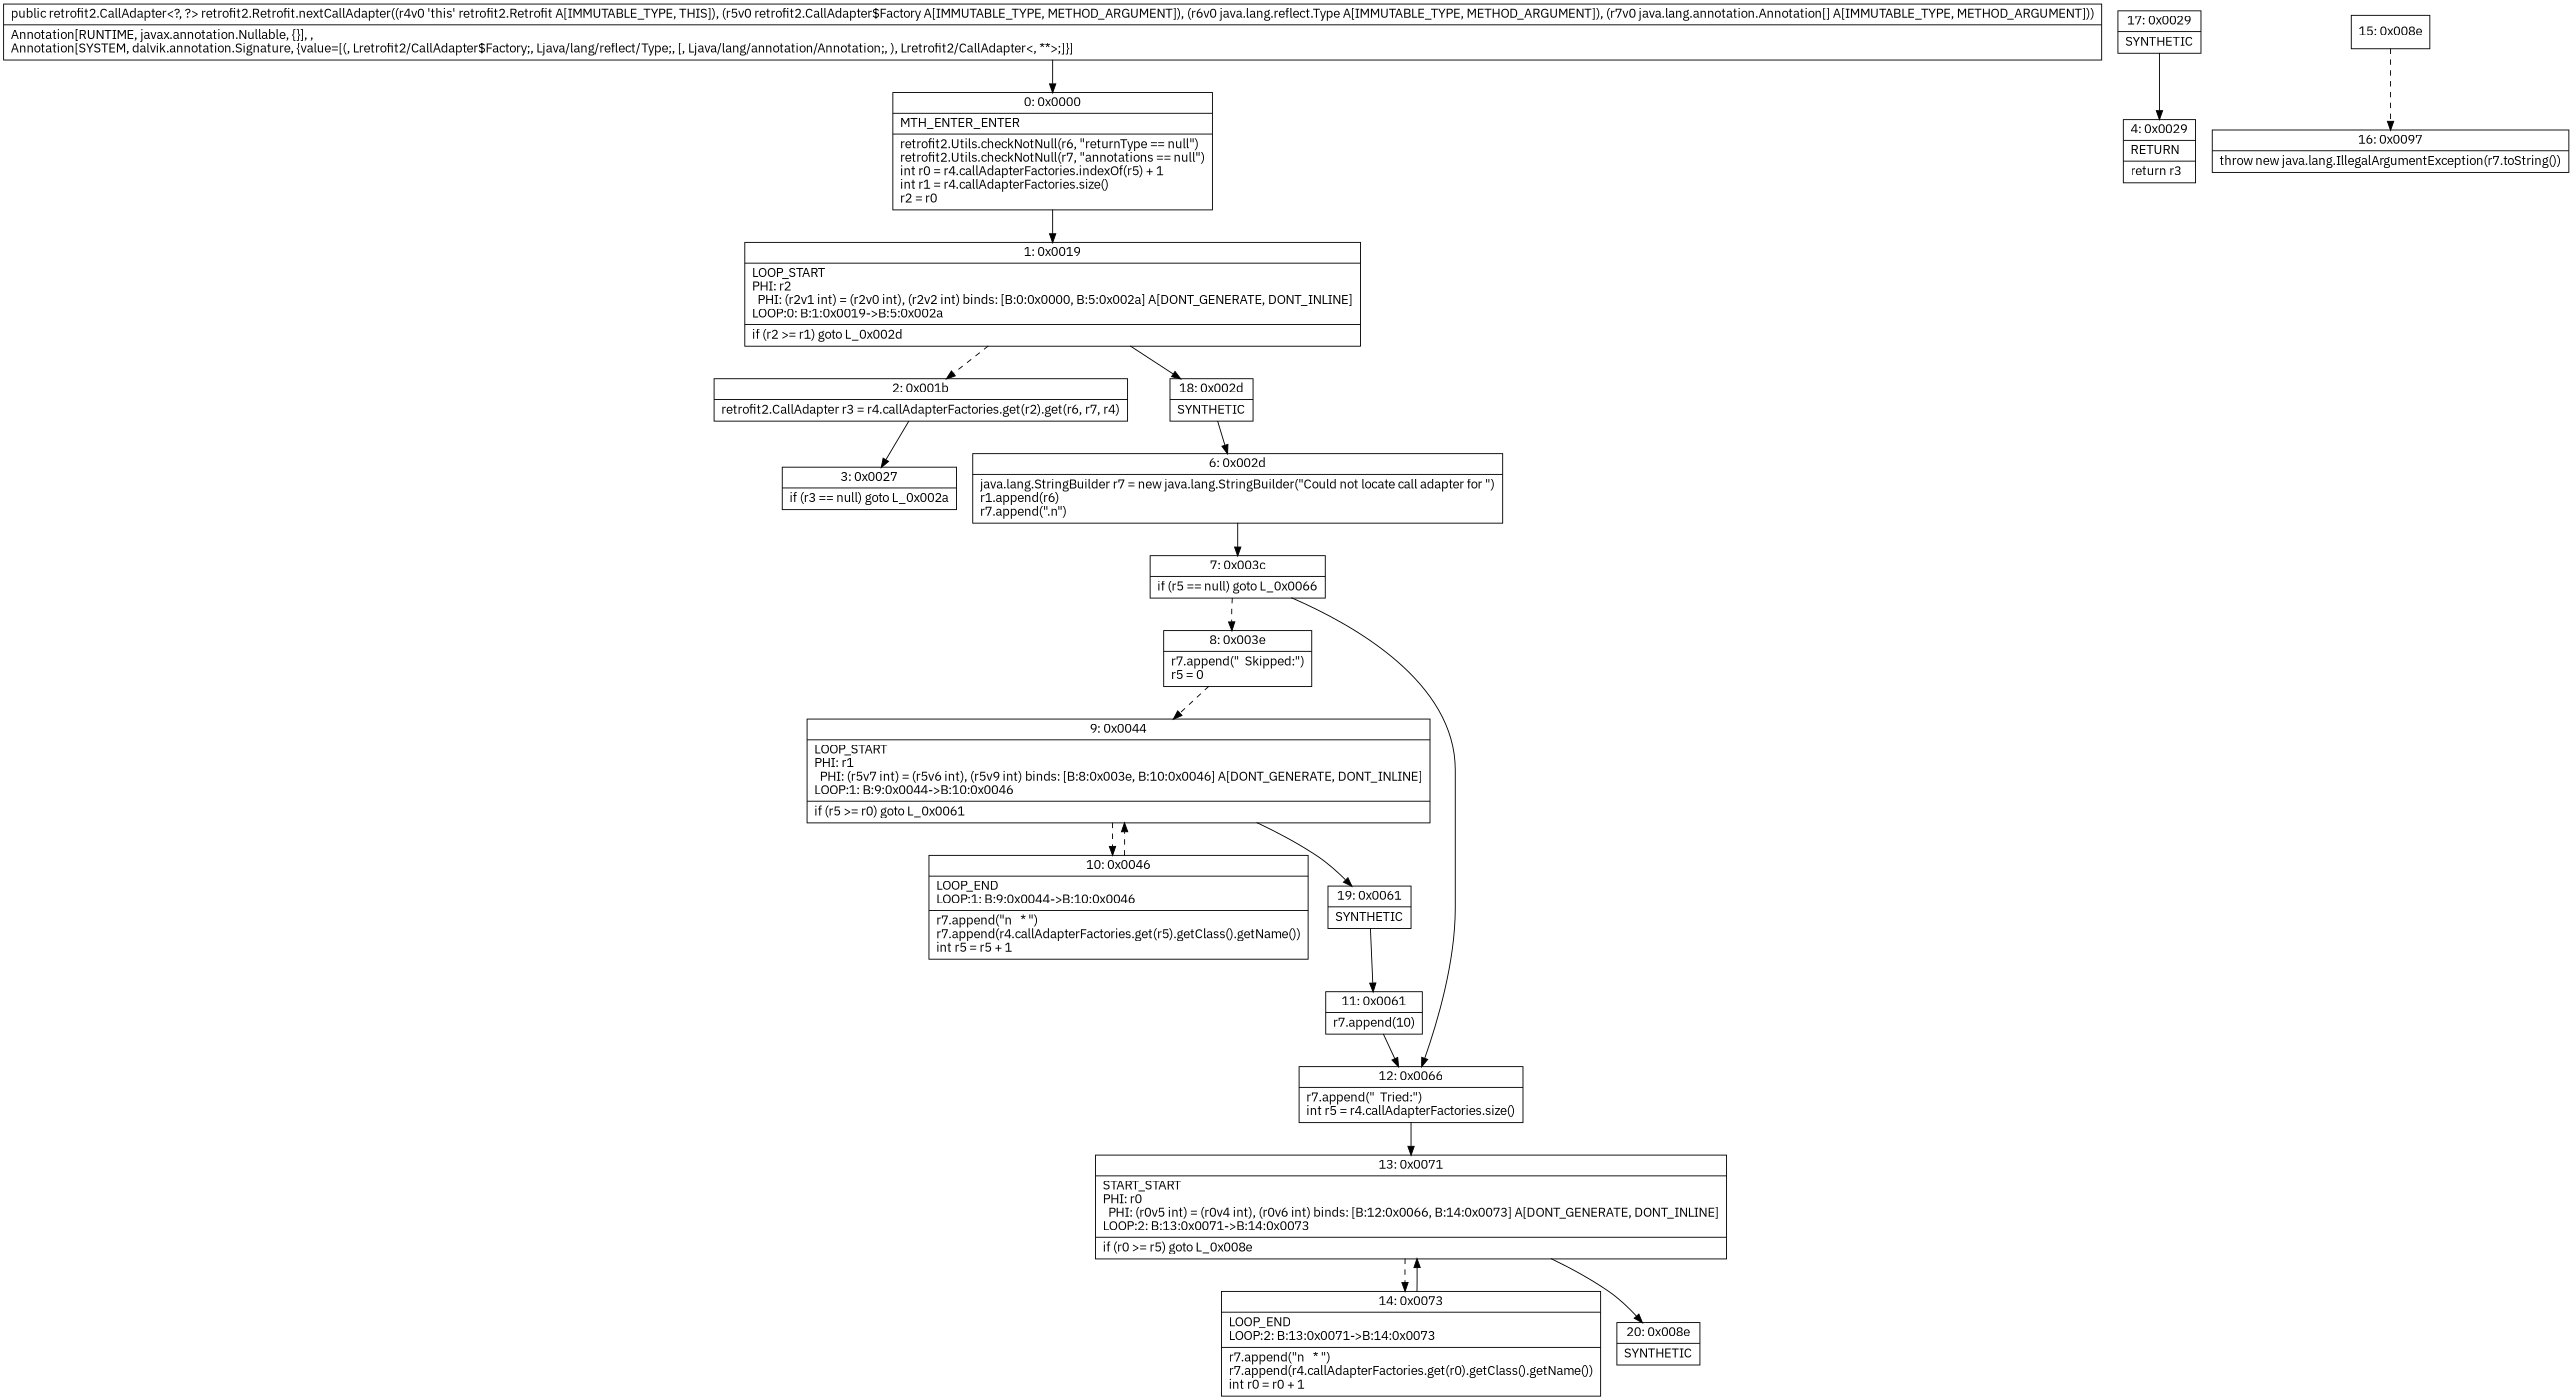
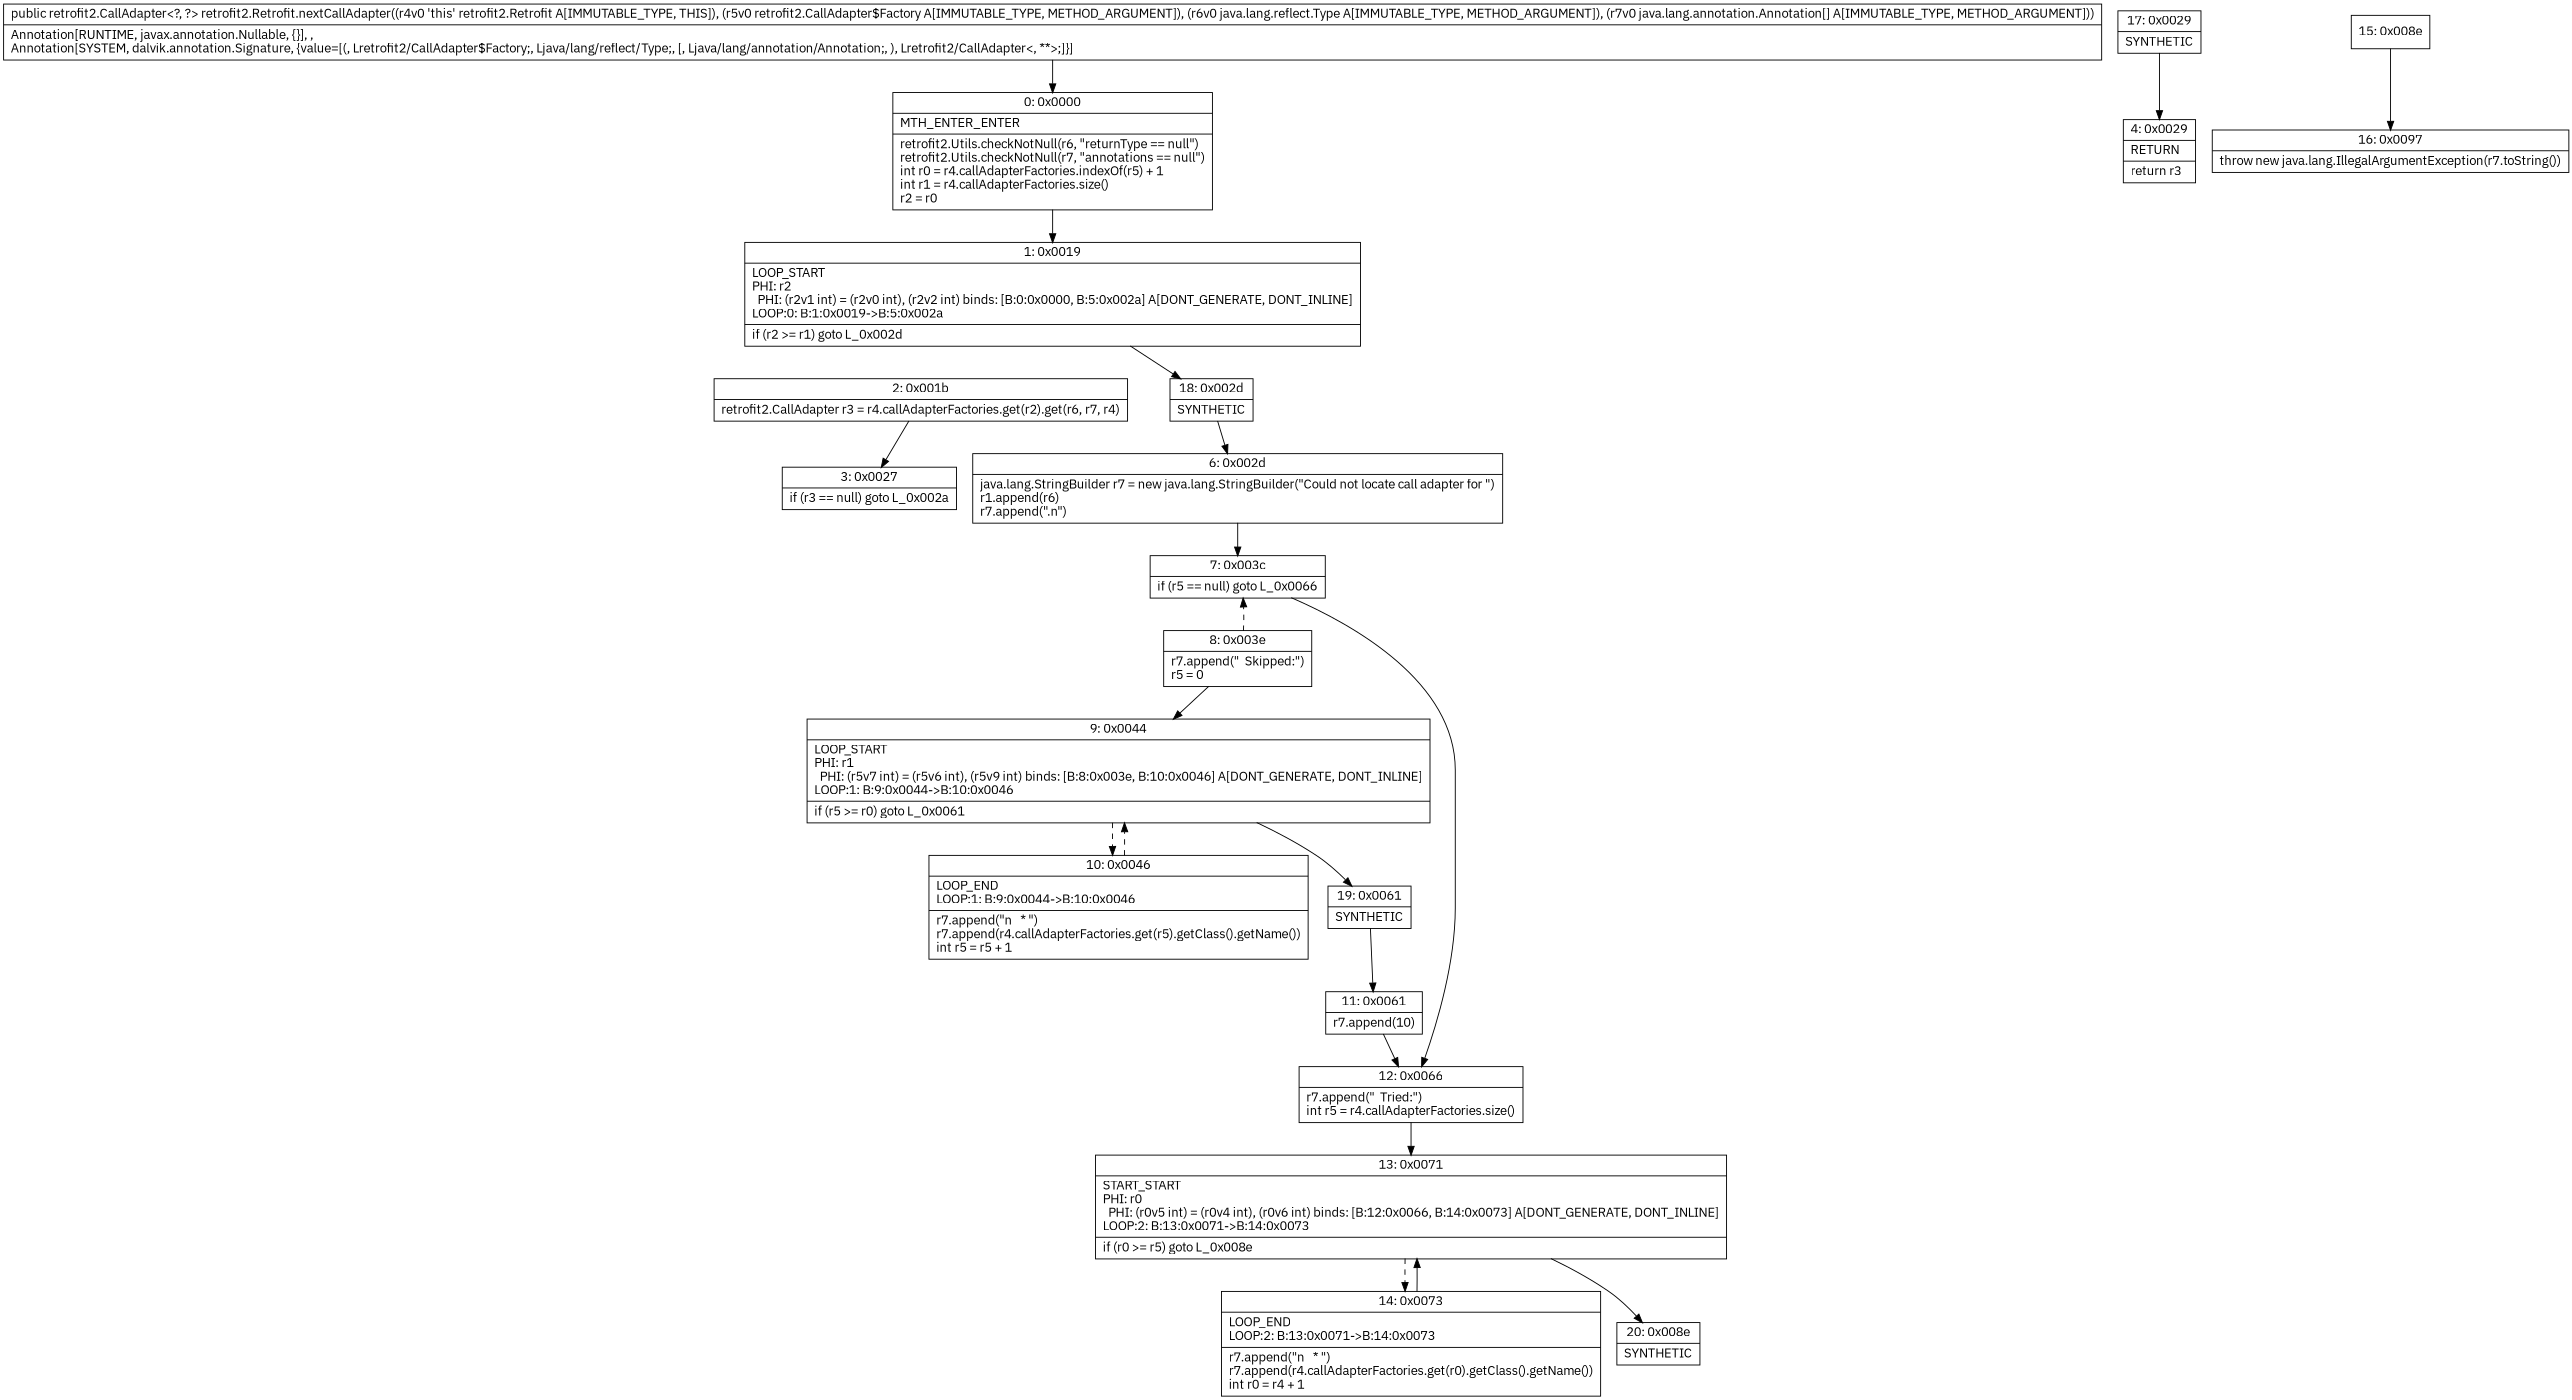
edge "15: 0x008e" -> "16: 0x0097": style dashed -> solid
edge "1: 0x0019" -> "2: 0x001b": removed
edge "7: 0x003c" -> "8: 0x003e": reversed
edge "8: 0x003e" -> "9: 0x0044": style dashed -> solid
node "14: 0x0073": text "int r0 = r0 + 1" -> "int r0 = r4 + 1"
